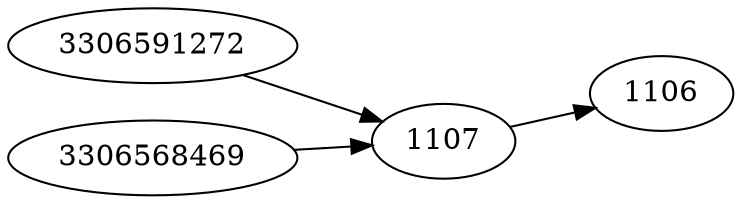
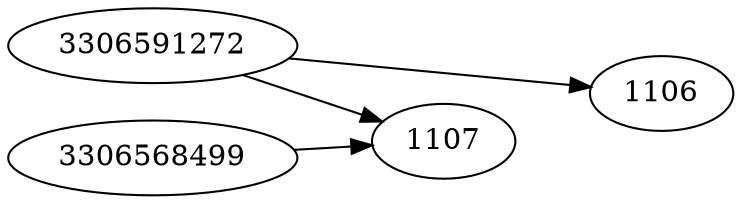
edge "1107" -> "1106": now "3306591272" -> "1106"
node "3306568469": label "3306568469" -> "3306568499"
